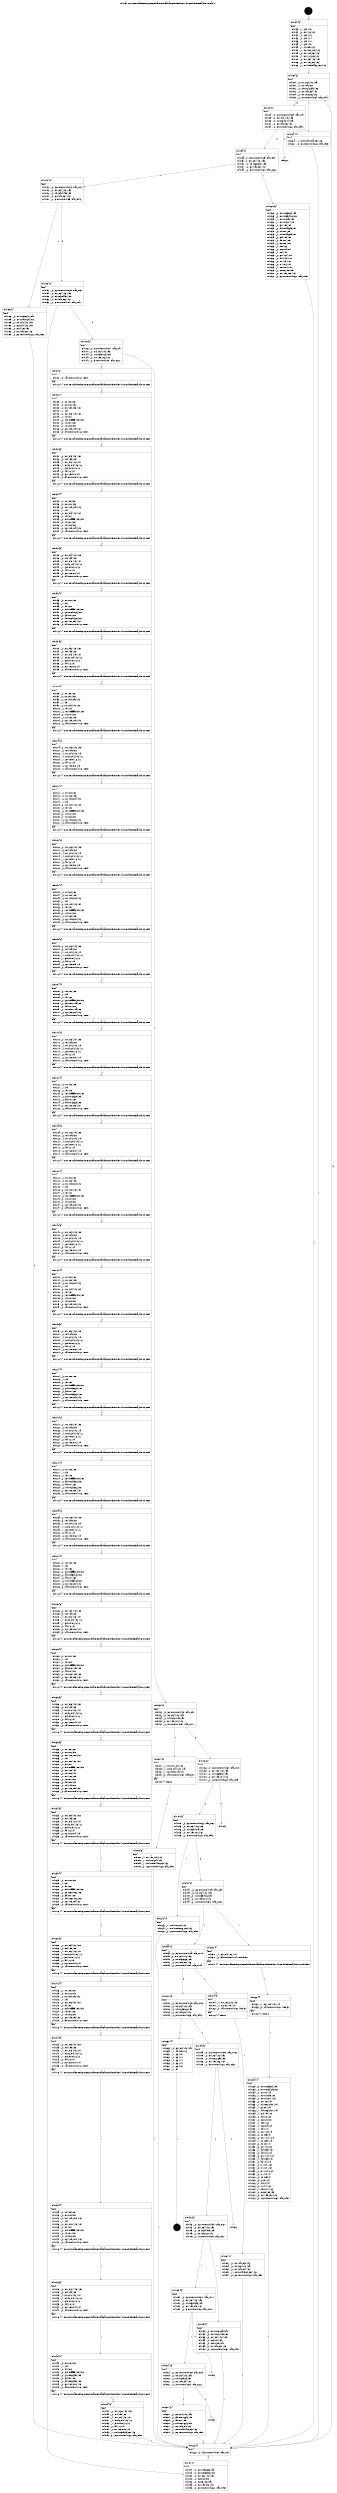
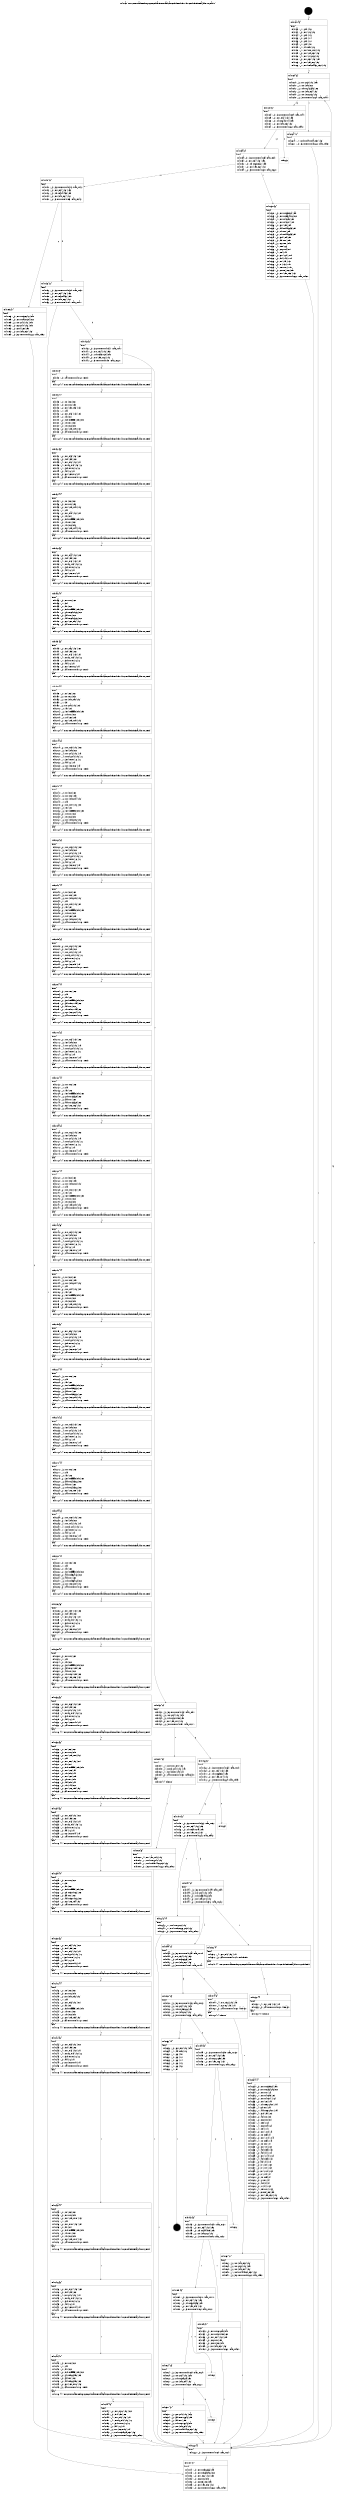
edge "0x401e47 [27]" -> "0x402682 [5]": reversed
